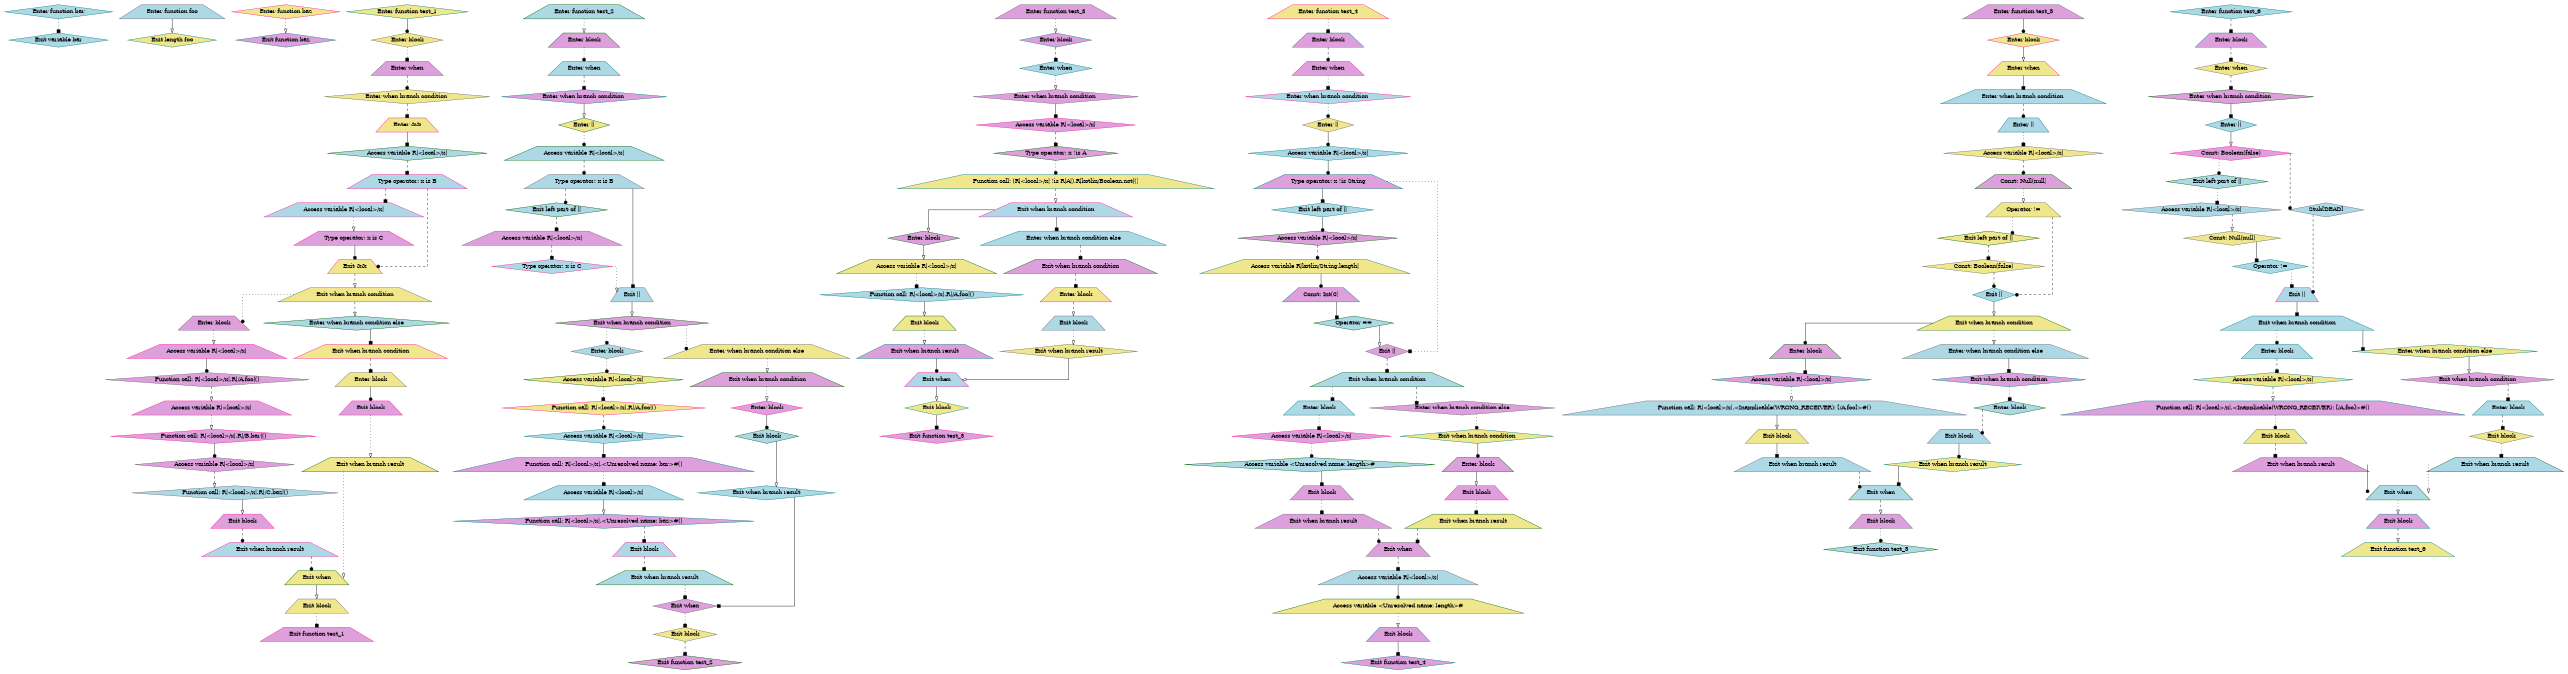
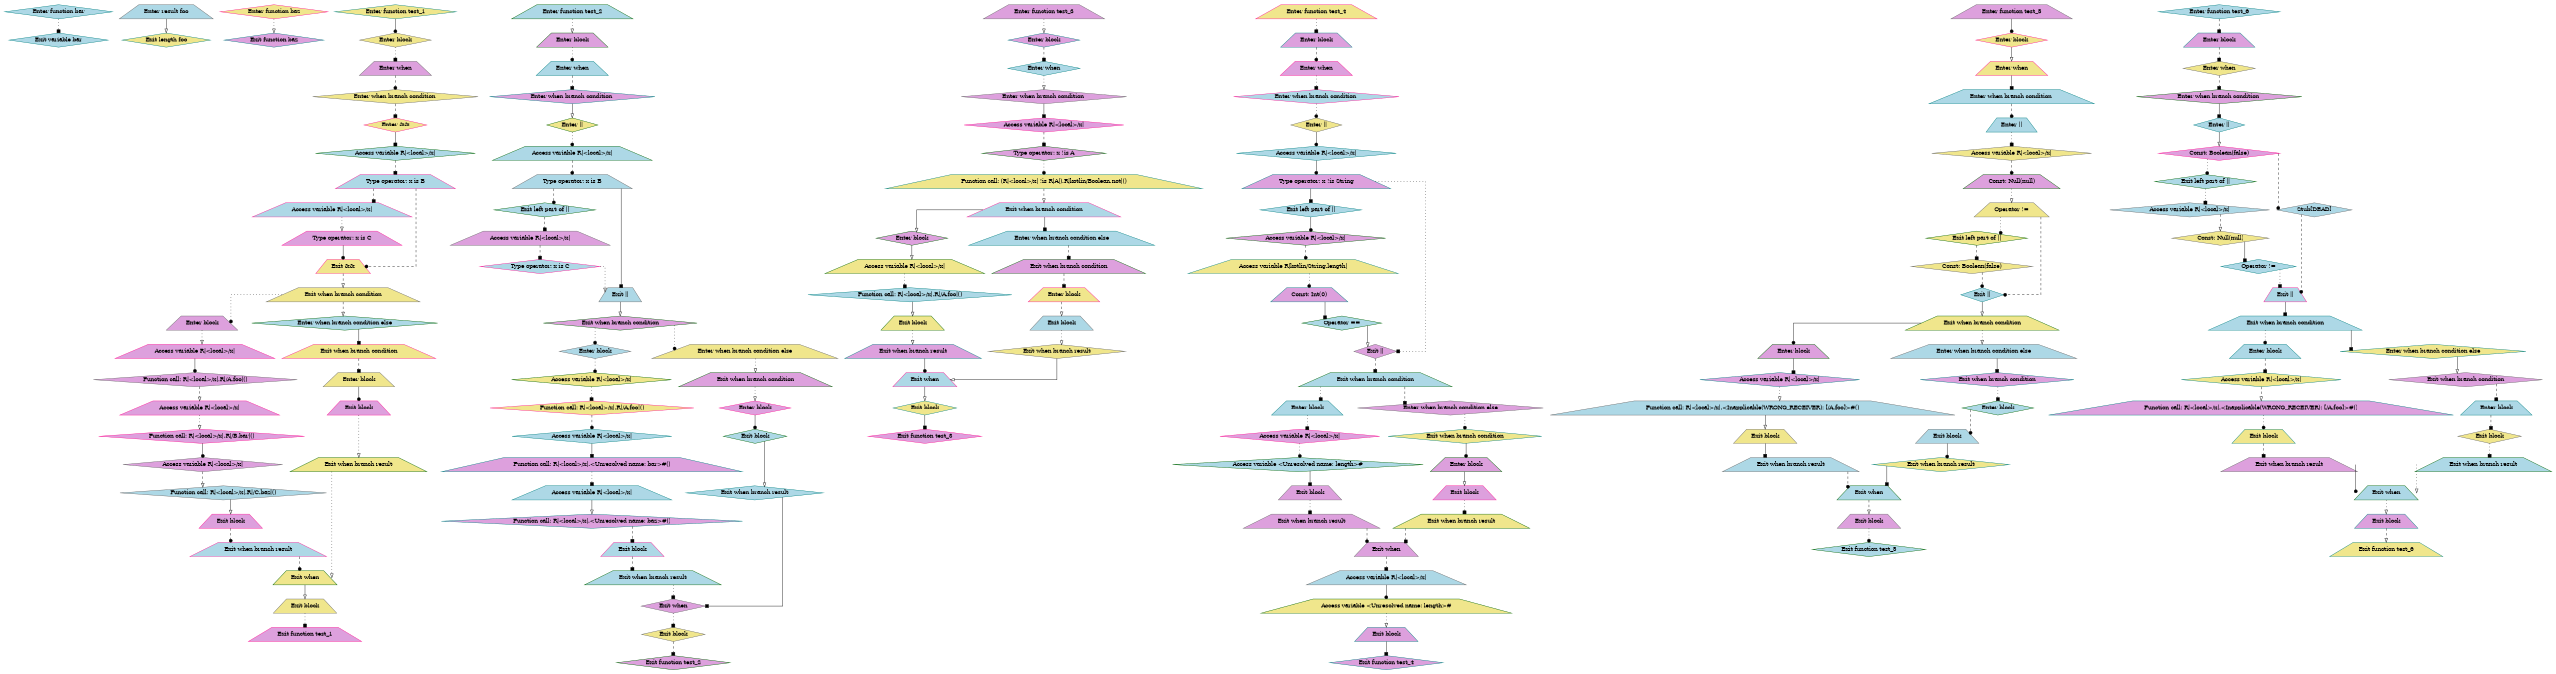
node "Enter function foo": label "Enter function foo" -> "Enter result foo"
node "Enter &&": shape trapezium -> diamond
edge "Access variable R|kotlin/String.length|" -> "Const: Int(0)": style solid -> dotted
